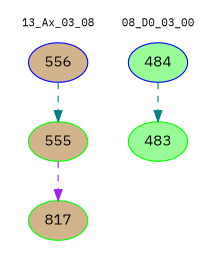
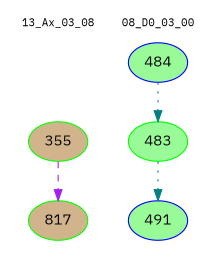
node "556": removed
edge "484" -> "483": style dashed -> dotted
node "555": label "555" -> "355"
node "491": added
